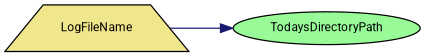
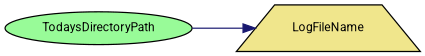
edge "LogFileName" -> "TodaysDirectoryPath": reversed
